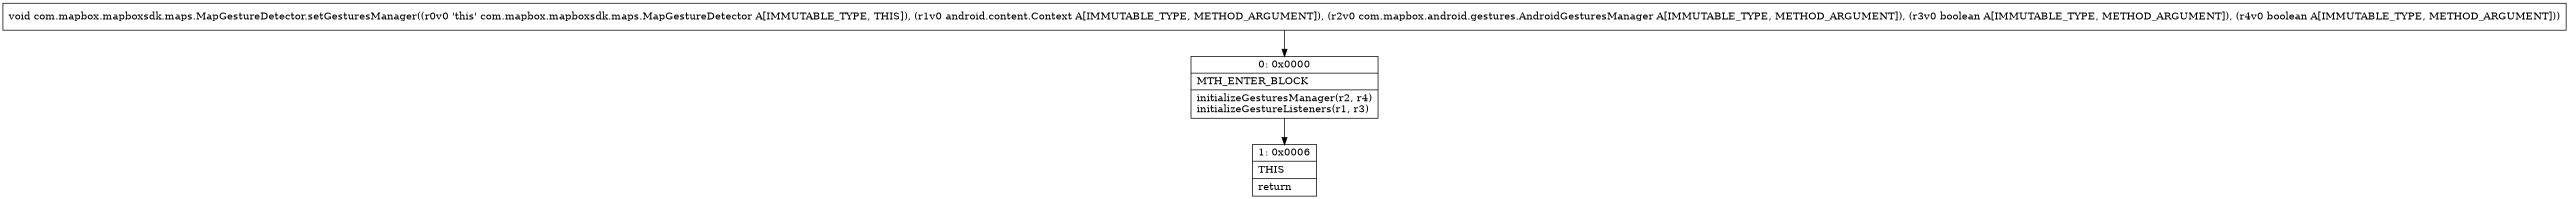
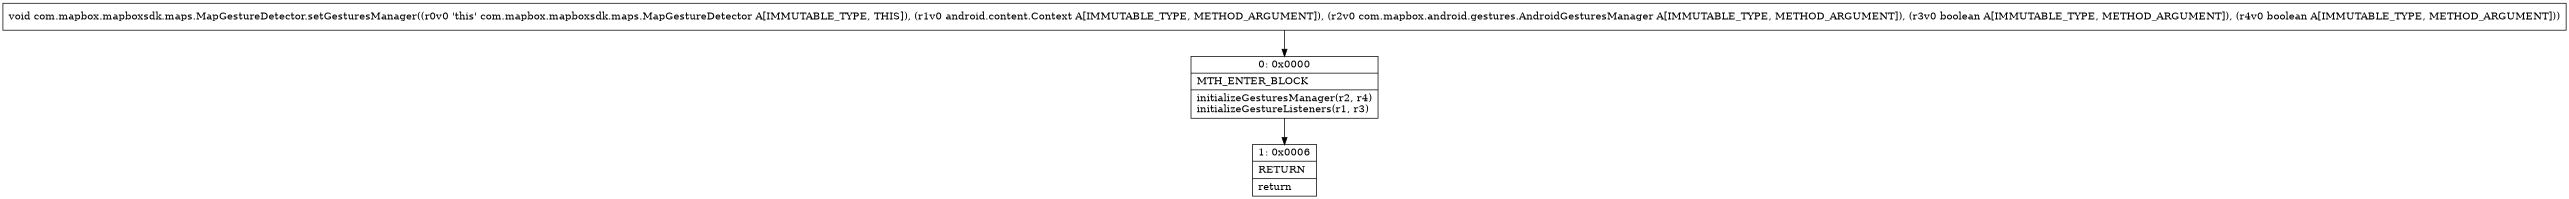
node "1: 0x0006": text "THIS" -> "RETURN"
